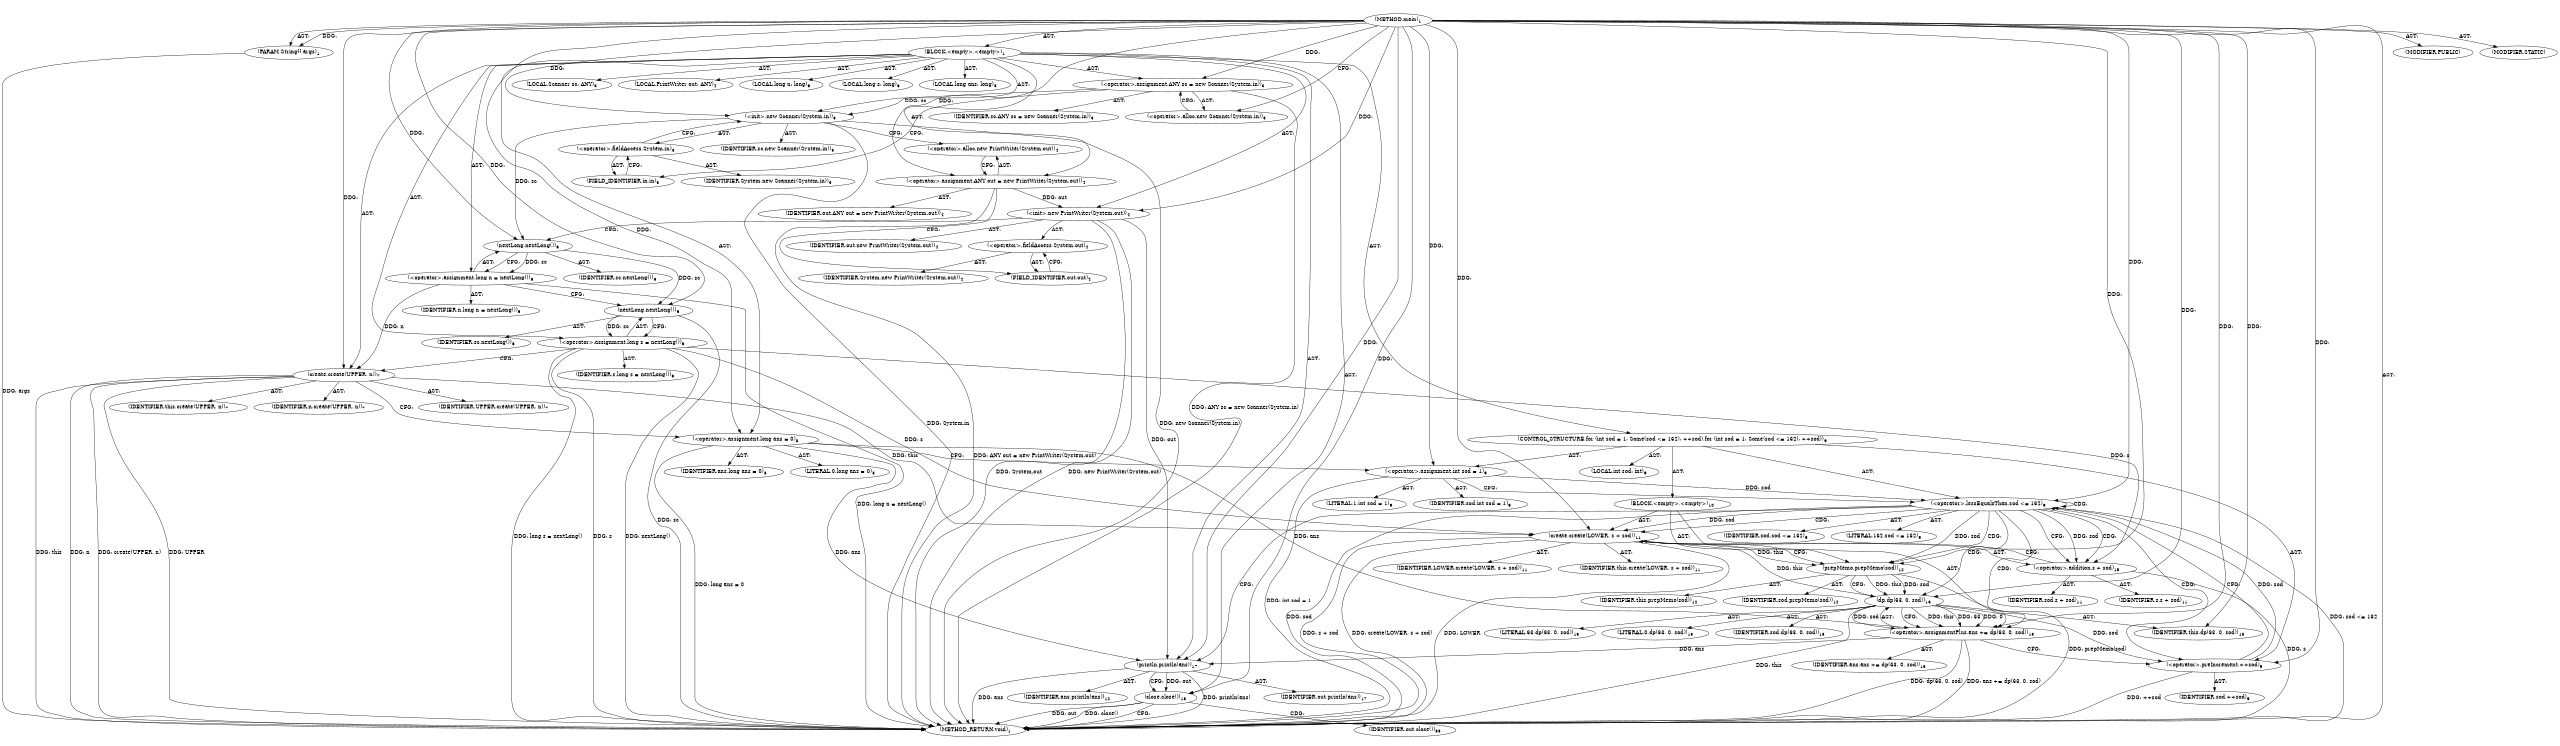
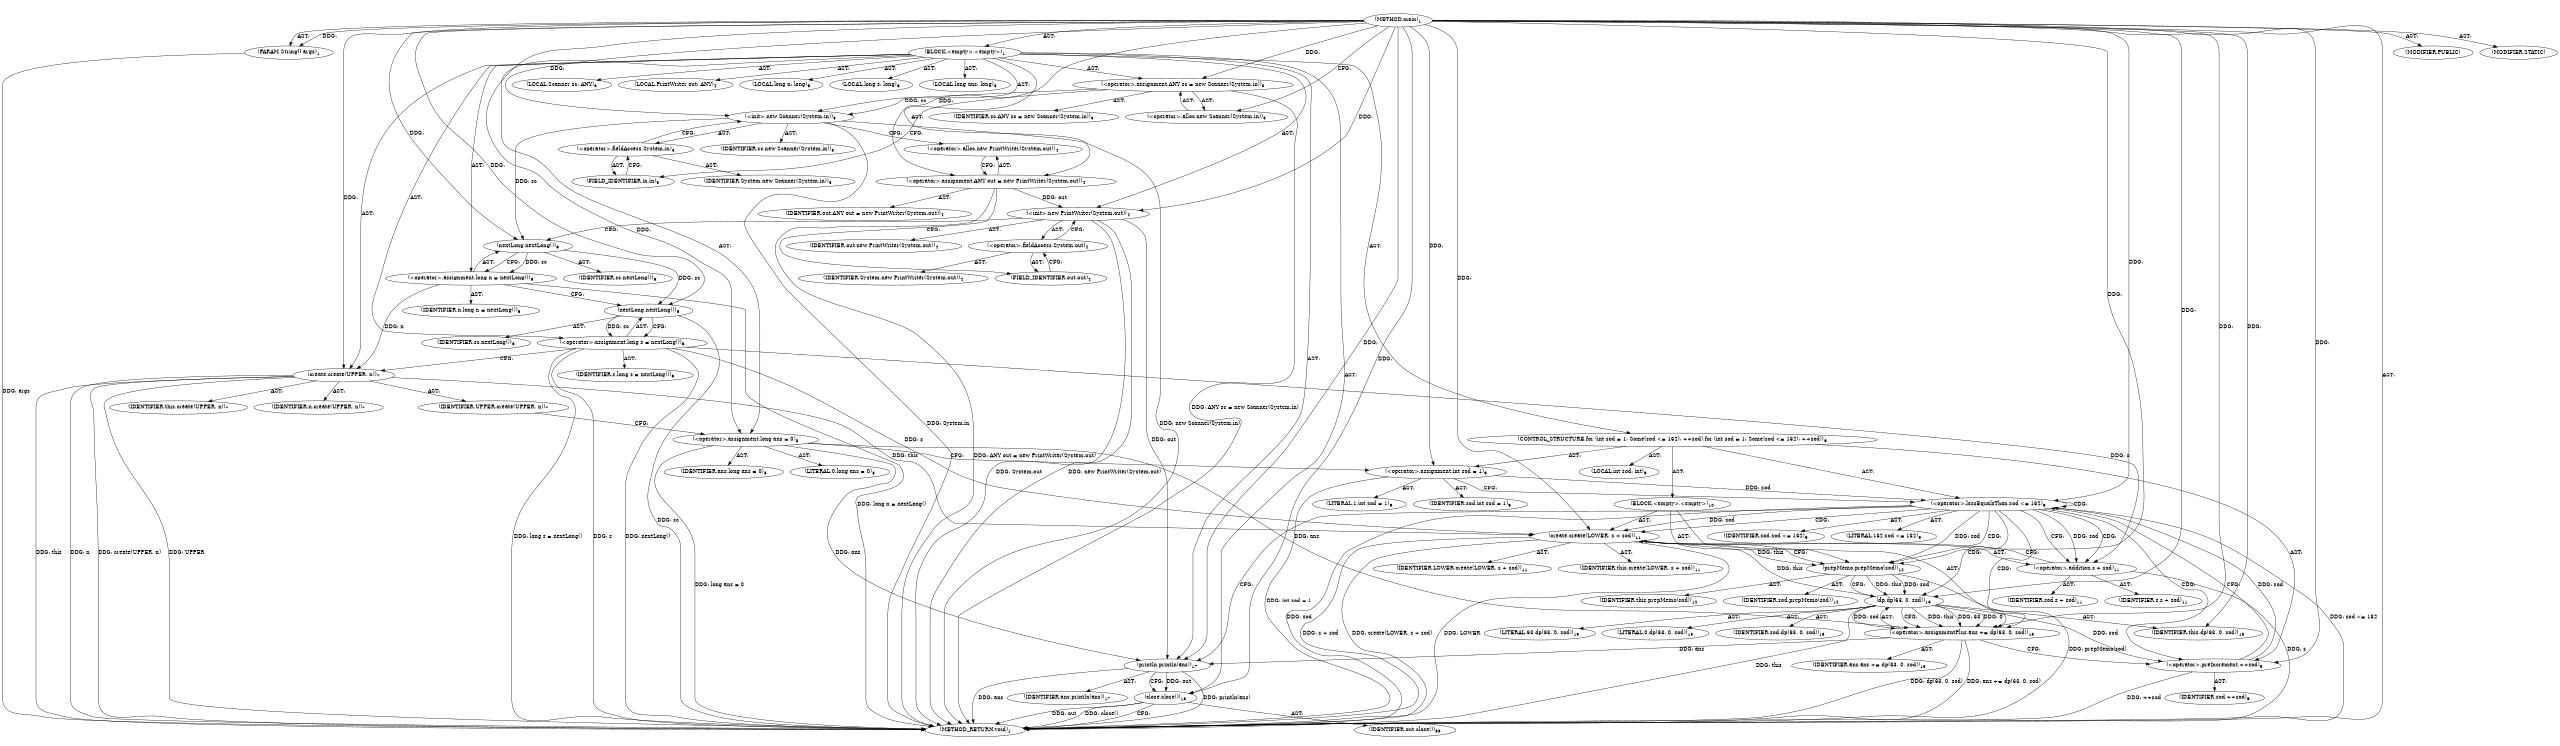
edge "(<operator>.alloc,new Scanner(System.in))" -> "(<operator>.assignment,ANY sc = new Scanner(System.in))": label "CFG: " -> "AST: "
edge "(<operator>.fieldAccess,System.out)" -> "(<init>,new PrintWriter(System.out))": added, label "CFG:"
edge "(create,create(UPPER, n))" -> "(<operator>.assignment,long ans = 0)": now "(IDENTIFIER,UPPER,create(UPPER, n))" -> "(<operator>.assignment,long ans = 0)"
node "(<operator>.addition,s + sod)": text "15" -> "11"
node "(IDENTIFIER,ans,println(ans))": text "12" -> "17"
node "(IDENTIFIER,out,println(ans))": removed
edge "(close,close())" -> "(IDENTIFIER,out,close())": label "CDG: " -> "AST: "
